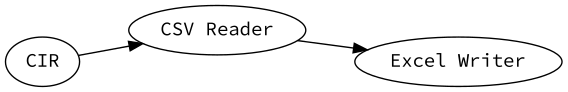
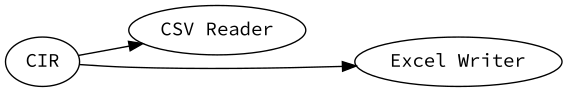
edge "CSV Reader" -> "Excel Writer": now "CIR" -> "Excel Writer"
